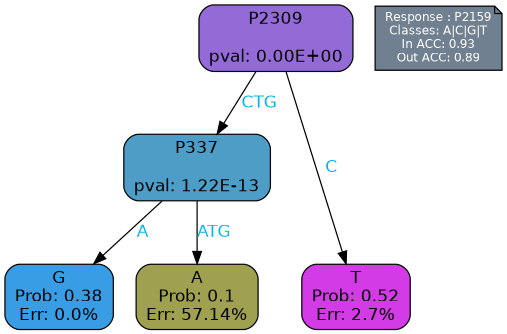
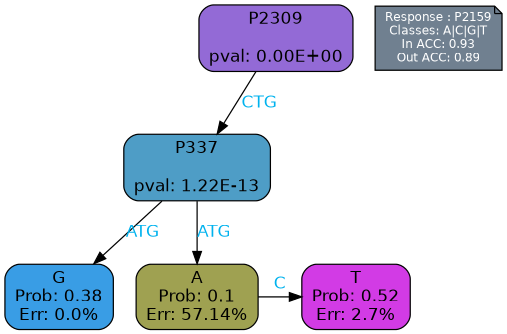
edge "P2309 pval: 0.00E+00" -> "T Prob: 0.52 Err: 2.7%": now "A Prob: 0.1 Err: 57.14%" -> "T Prob: 0.52 Err: 2.7%"
edge "P337 pval: 1.22E-13" -> "G Prob: 0.38 Err: 0.0%": label "A" -> "ATG"
